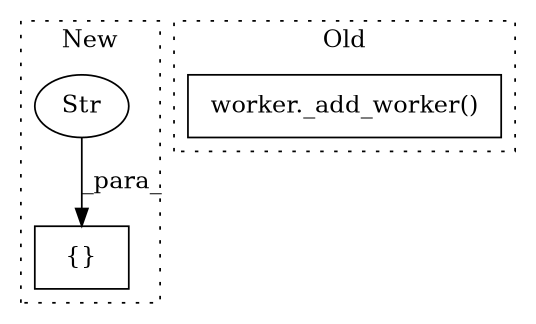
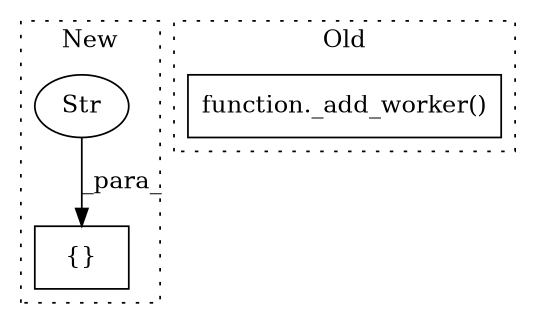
node "worker._add_worker()": label "worker._add_worker()" -> "function._add_worker()"
